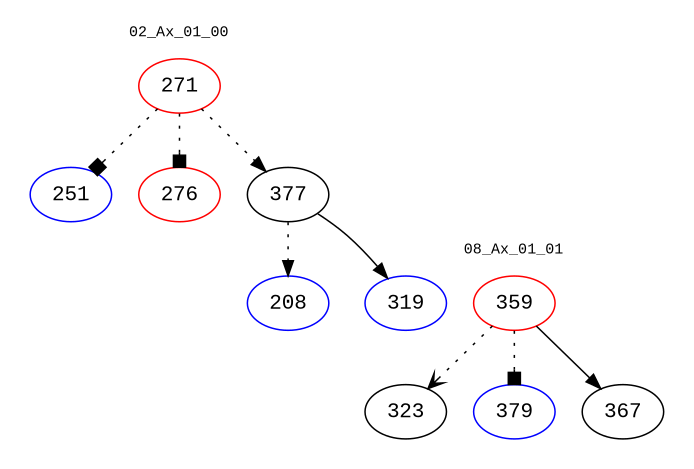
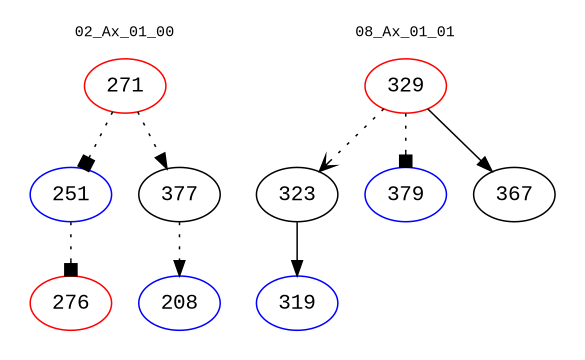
edge "271" -> "276": now "251" -> "276"
edge "377" -> "319": now "323" -> "319"
node "359": label "359" -> "329"
